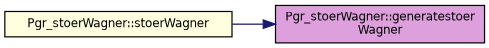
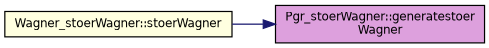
node "Pgr_stoerWagner::stoerWagner": label "Pgr_stoerWagner::stoerWagner" -> "Wagner_stoerWagner::stoerWagner"
